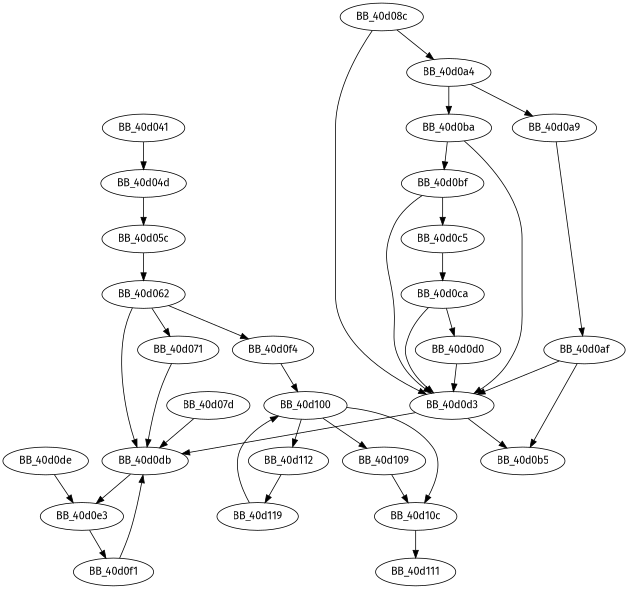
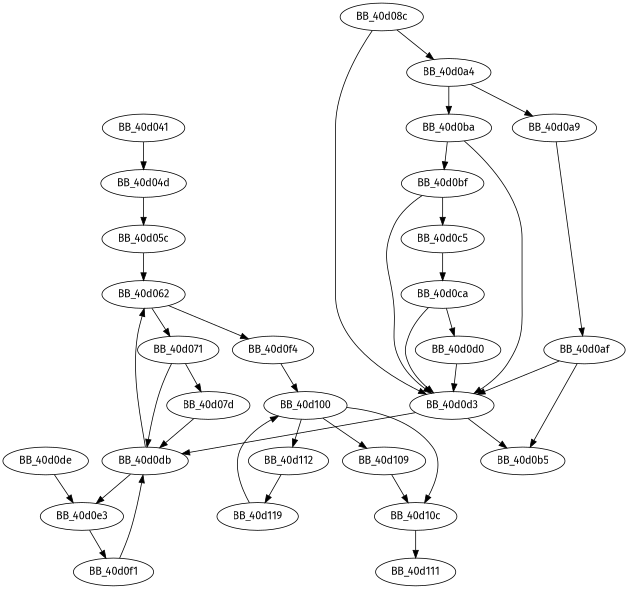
edge "BB_40d062" -> "BB_40d0db": reversed
edge "BB_40d071" -> "BB_40d07d": added
